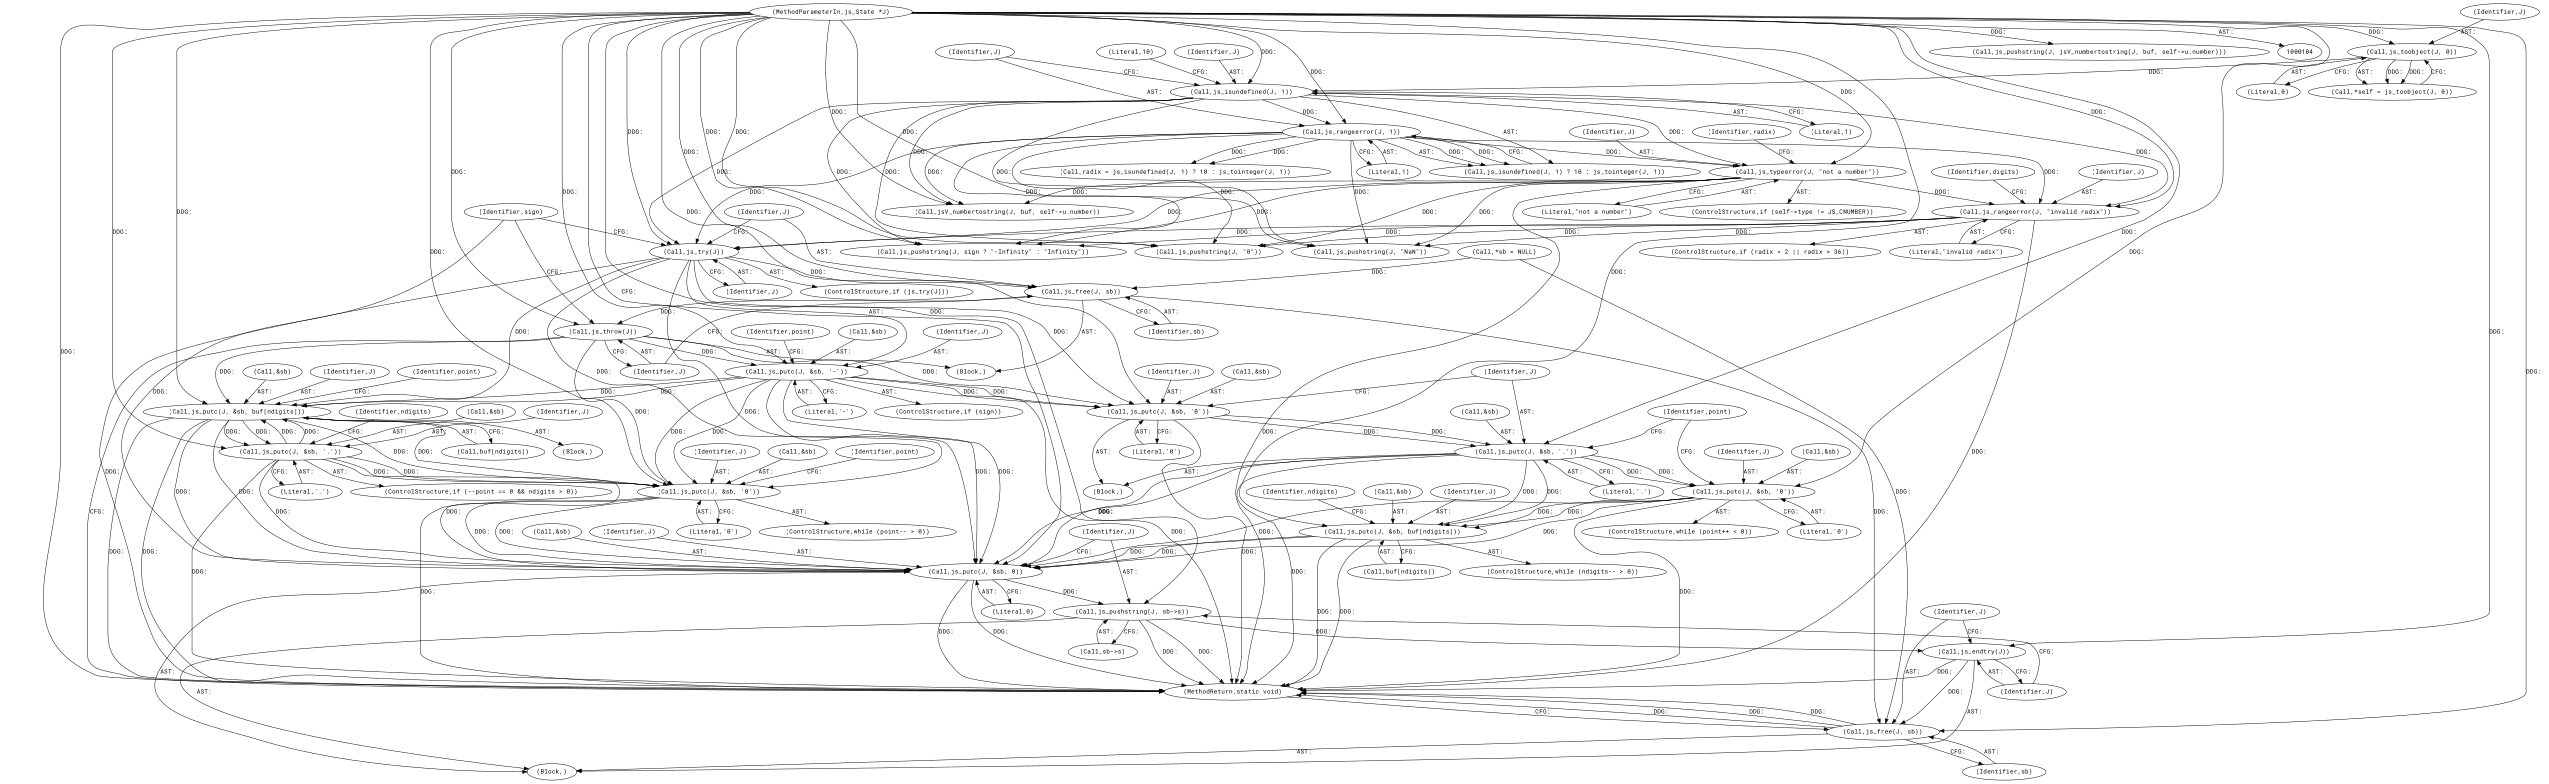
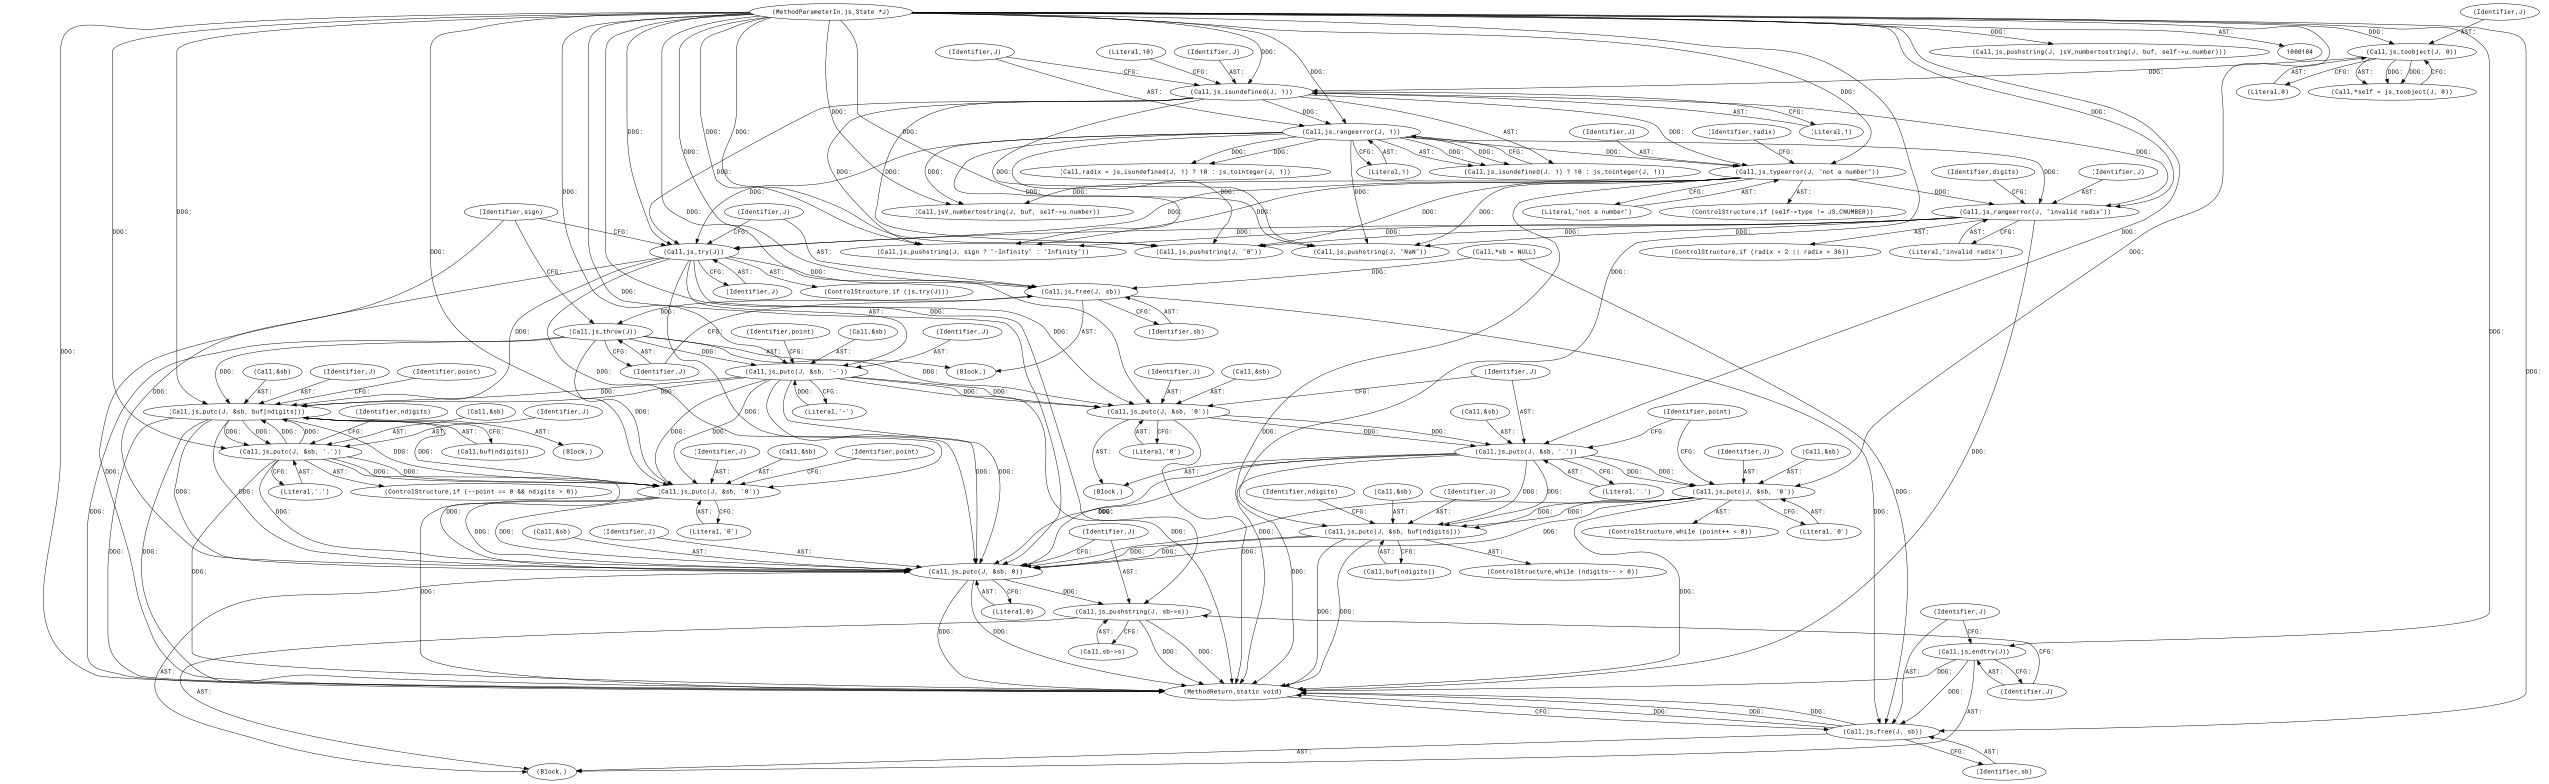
edge "(MethodParameterIn,js_State *J)" -> "(Call,js_throw(J))": removed, label "DDG:"
edge "(Call,js_isundefined(J, 1))" -> "(Call,jsV_numbertostring(J, buf, self->u.number))": removed, label "DDG:"
edge "(MethodParameterIn,js_State *J)" -> "(Call,js_putc(J, &sb, 0))": label "CFG: " -> "DDG: "
edge "(Literal,'-')" -> "(Call,js_putc(J, &sb, '-'))": label "AST: " -> "DDG: "
node "(ControlStructure,if (sign))": removed
edge "(Call,js_throw(J))" -> "(MethodReturn,static void)": label "CFG: " -> "DDG: "
node "(ControlStructure,while (point-- > 0))": removed
edge "(Call,js_pushstring(J, sb->s))" -> "(Call,js_endtry(J))": removed, label "DDG:"
